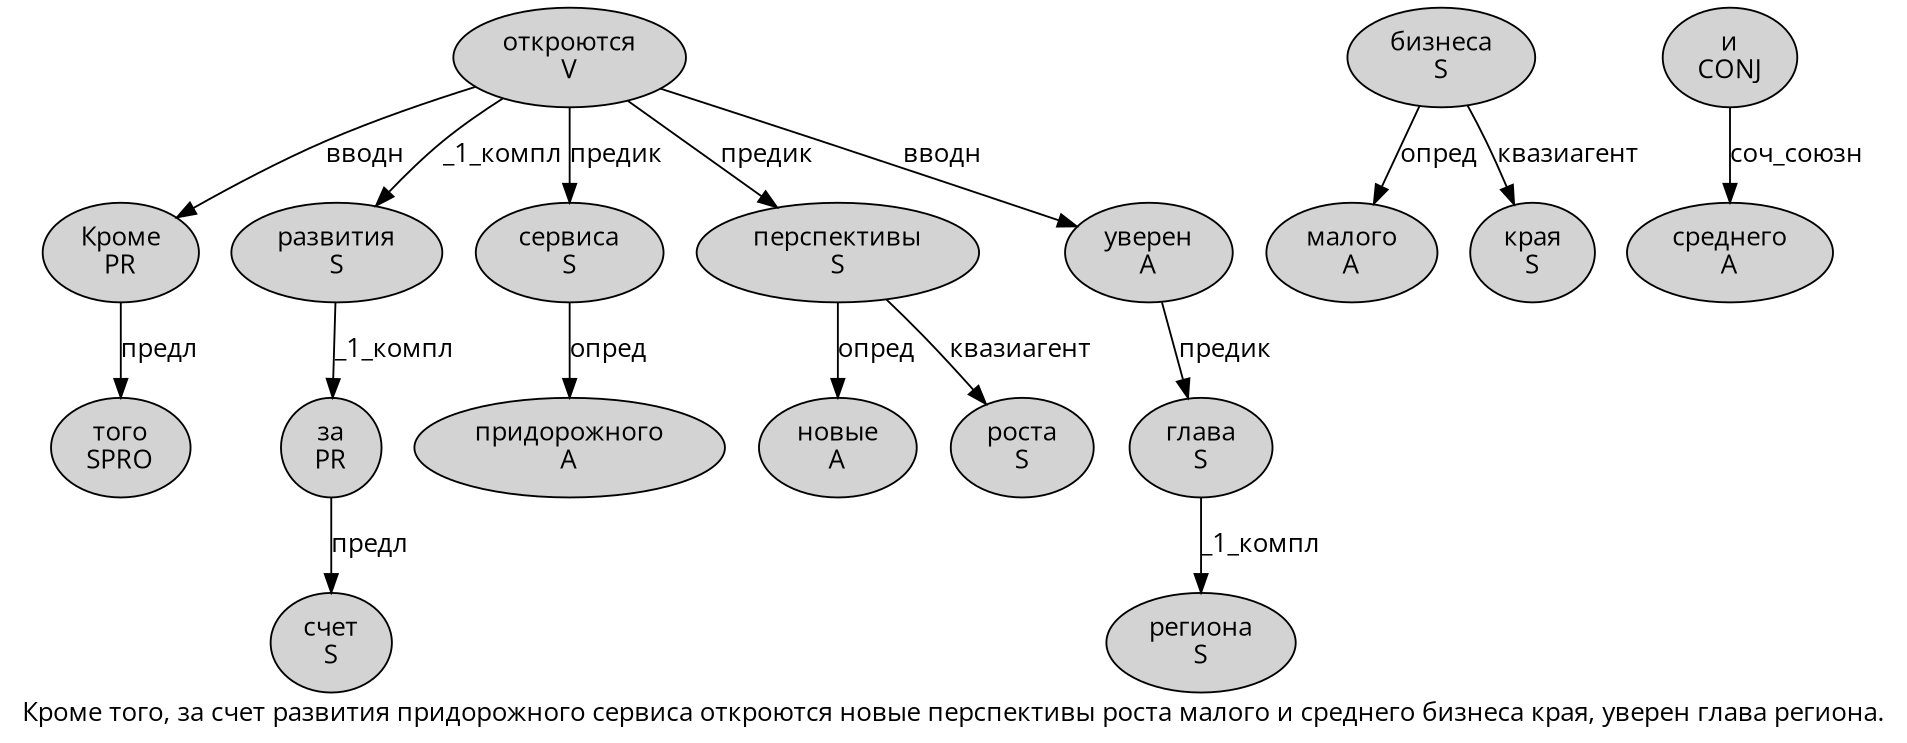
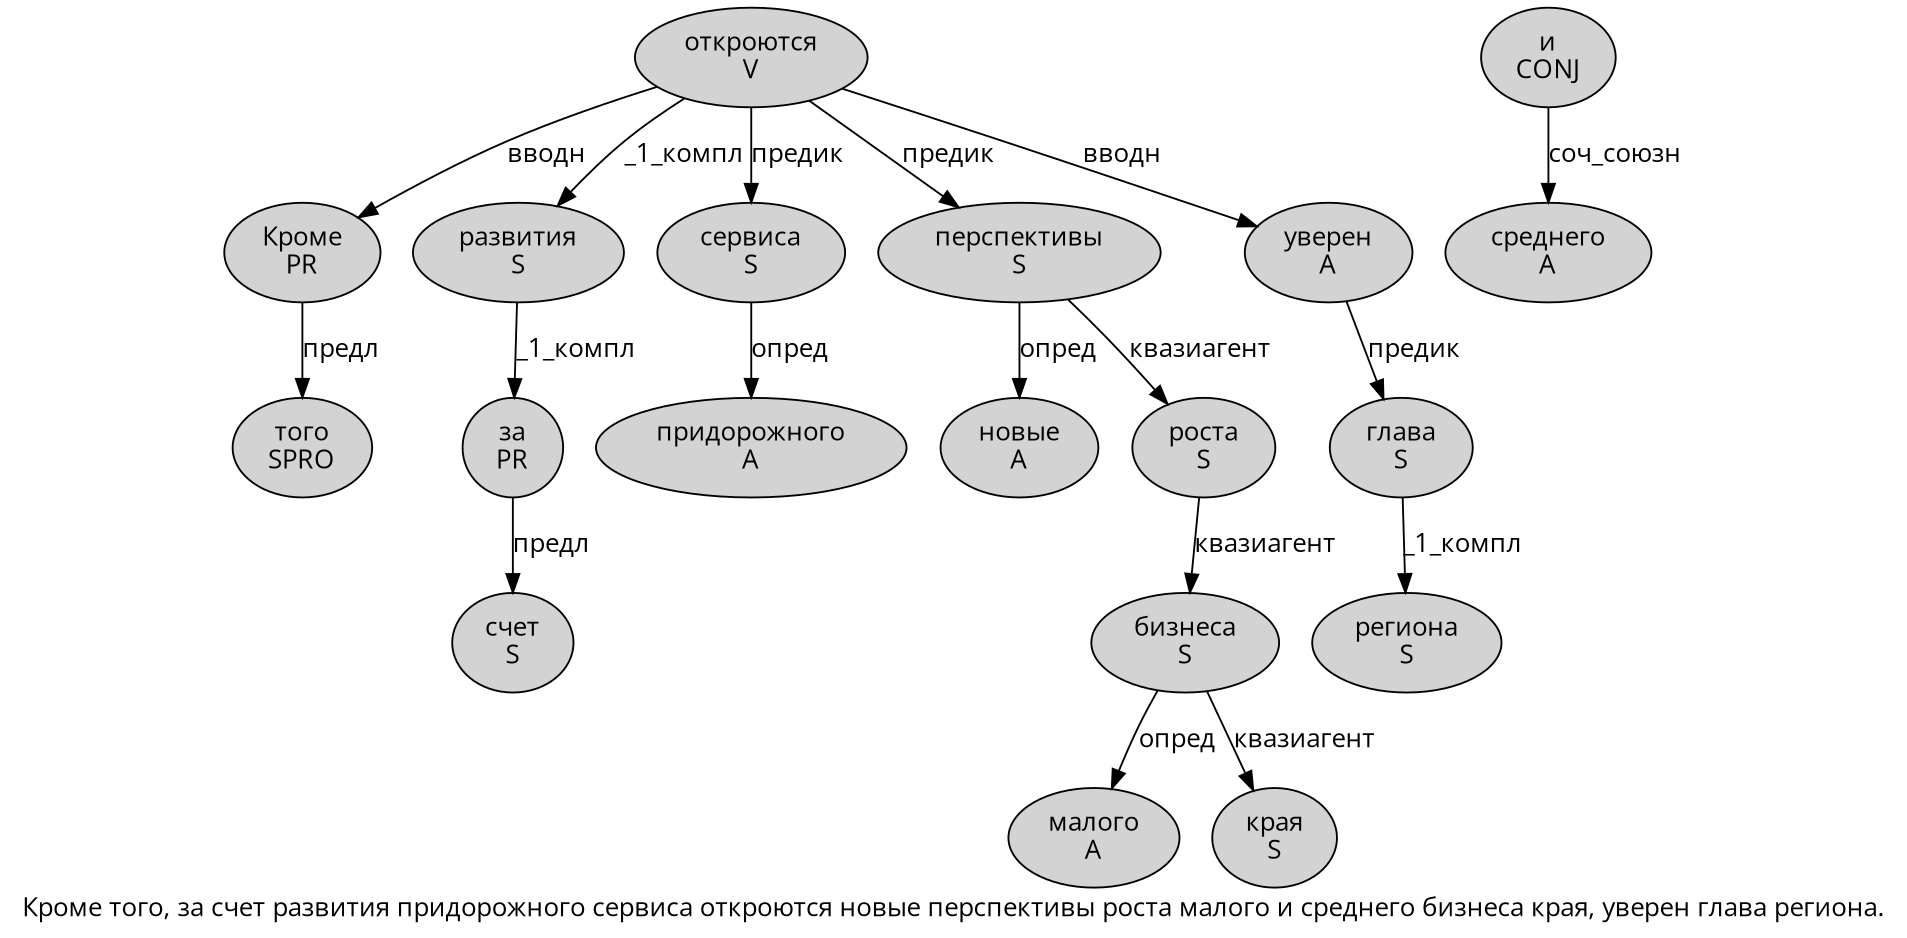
edge "роста S" -> "бизнеса S": added, label "квазиагент"
